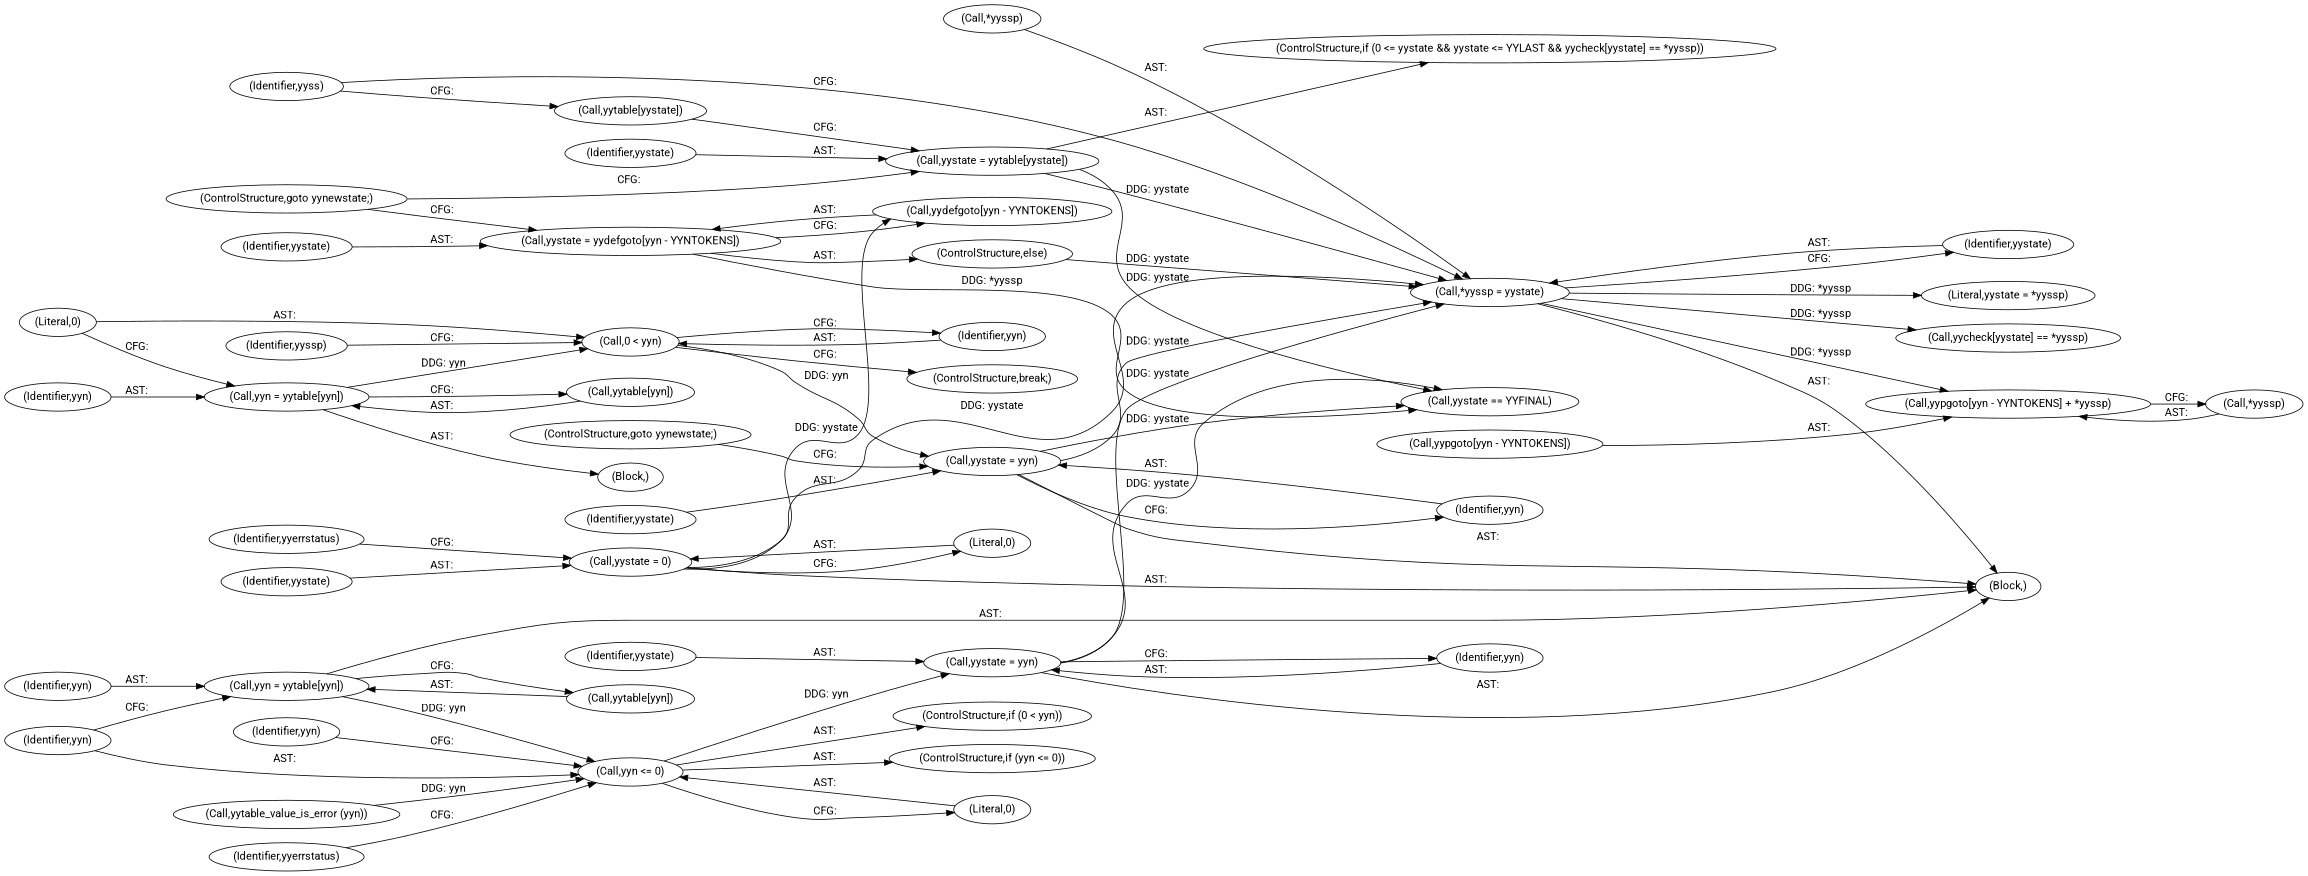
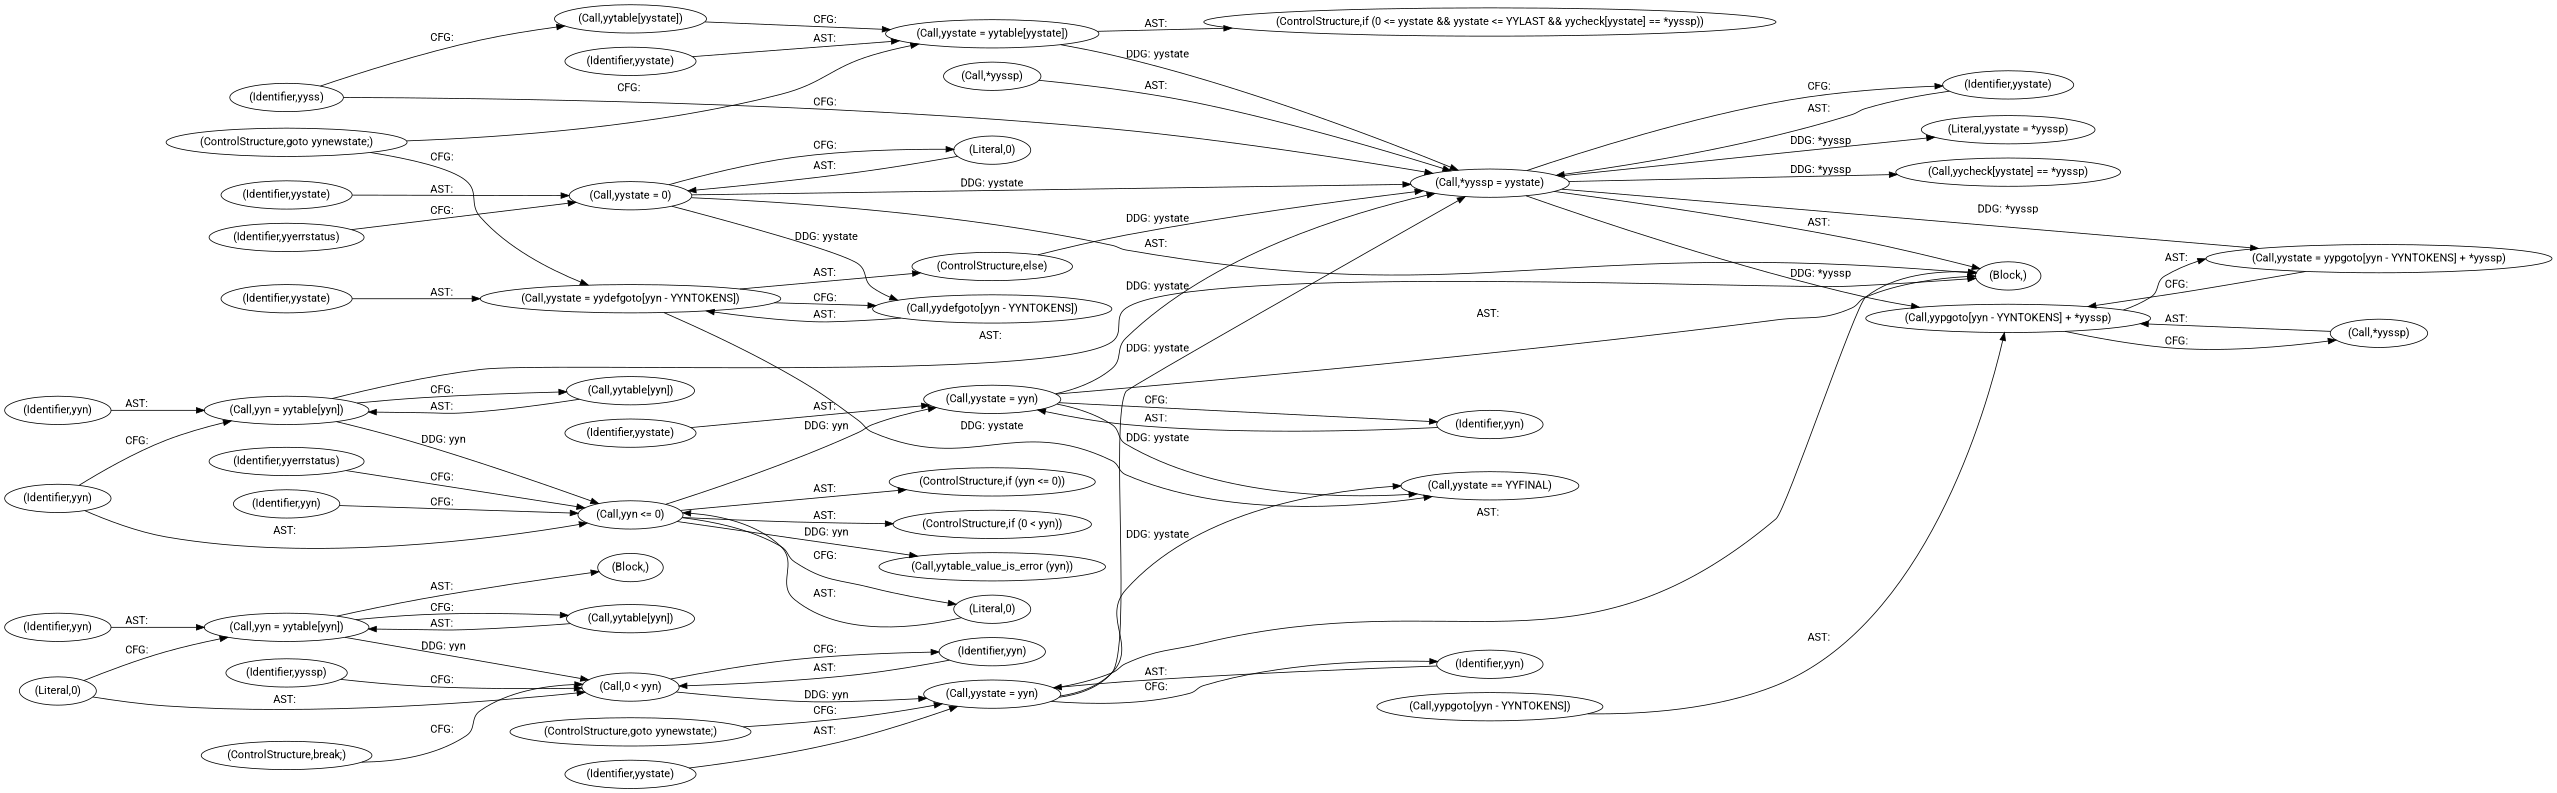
node "(Call,yystate = yypgoto[yyn - YYNTOKENS] + *yyssp)": added
edge "(Call,yystate = yydefgoto[yyn - YYNTOKENS])" -> "(Call,yystate == YYFINAL)": label "DDG: *yyssp" -> "DDG: yystate"
edge "(Call,yystate = yytable[yystate])" -> "(Call,yystate == YYFINAL)": removed, label "DDG: yystate"
edge "(Call,0 < yyn)" -> "(ControlStructure,break;)": reversed
edge "(Call,yytable_value_is_error (yyn))" -> "(Call,yyn <= 0)": reversed
